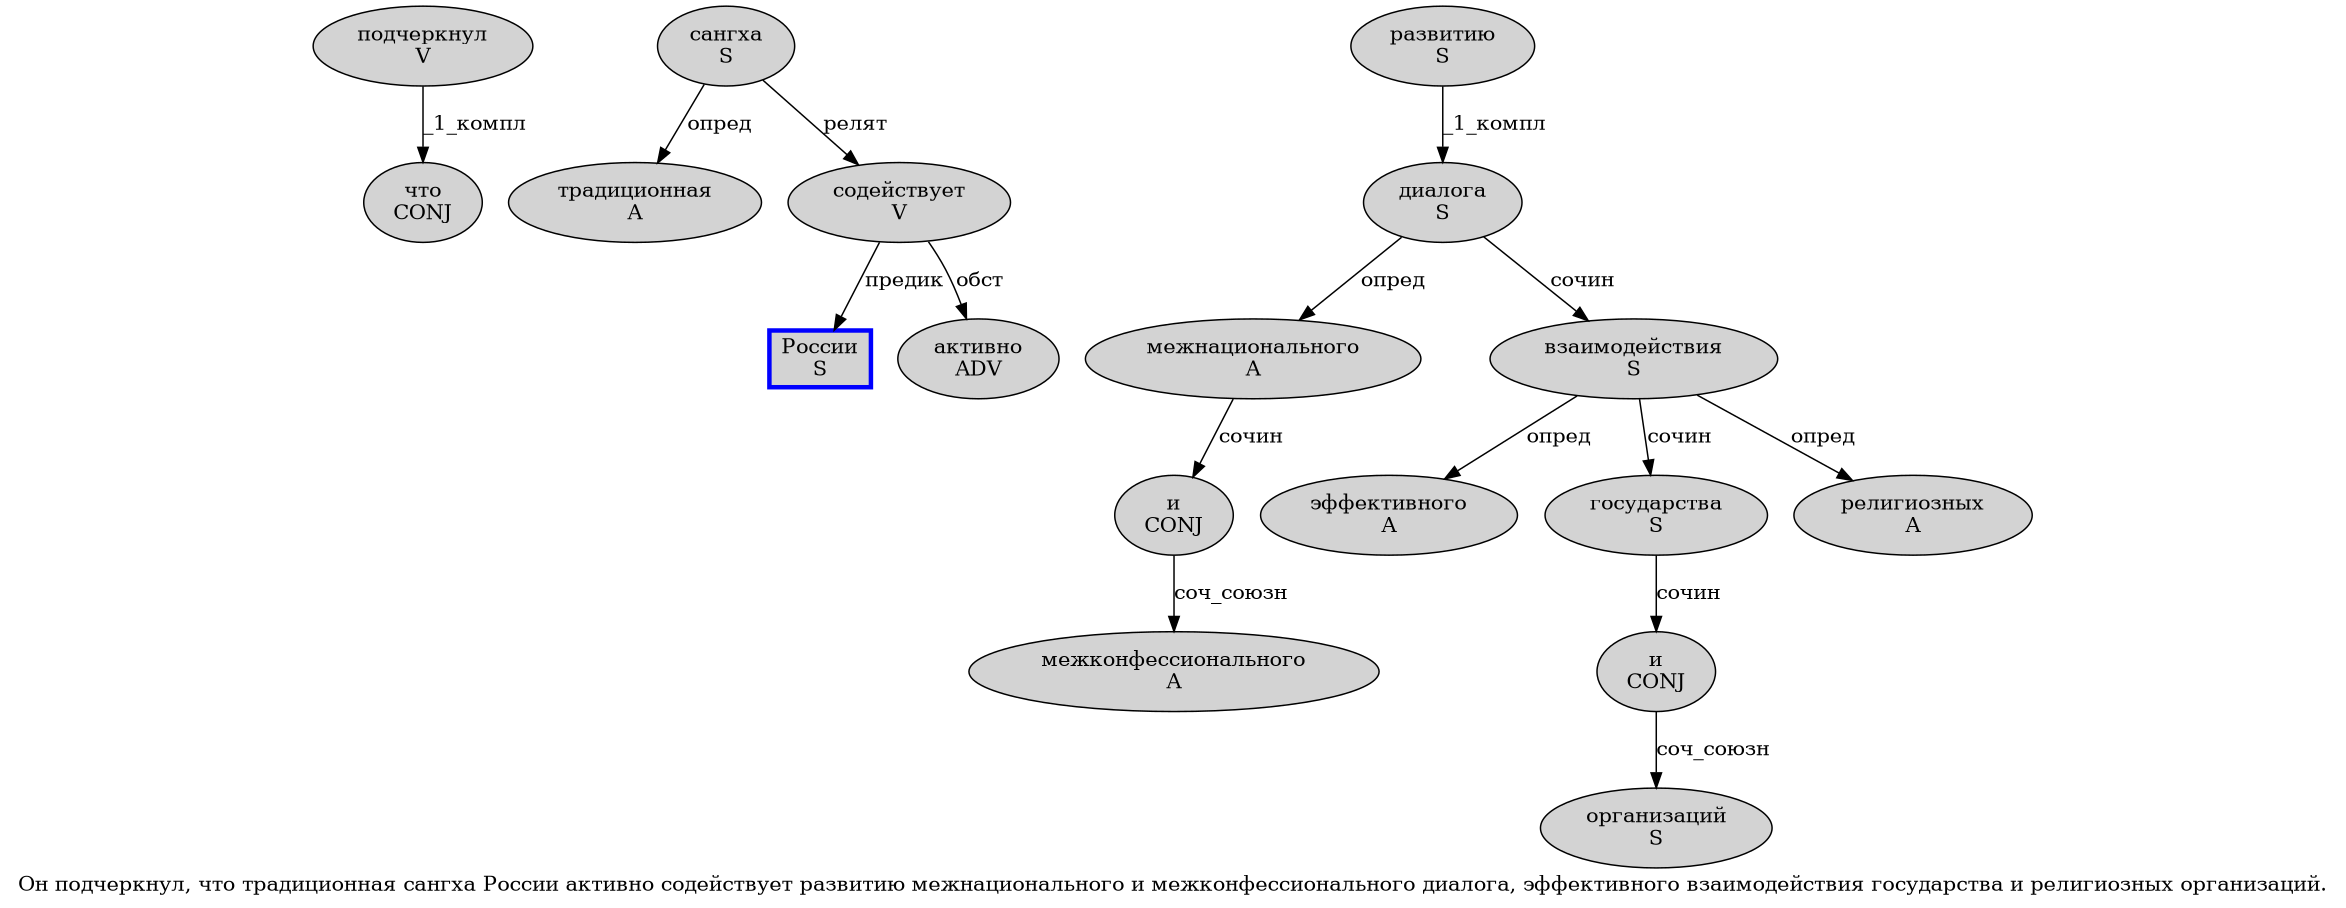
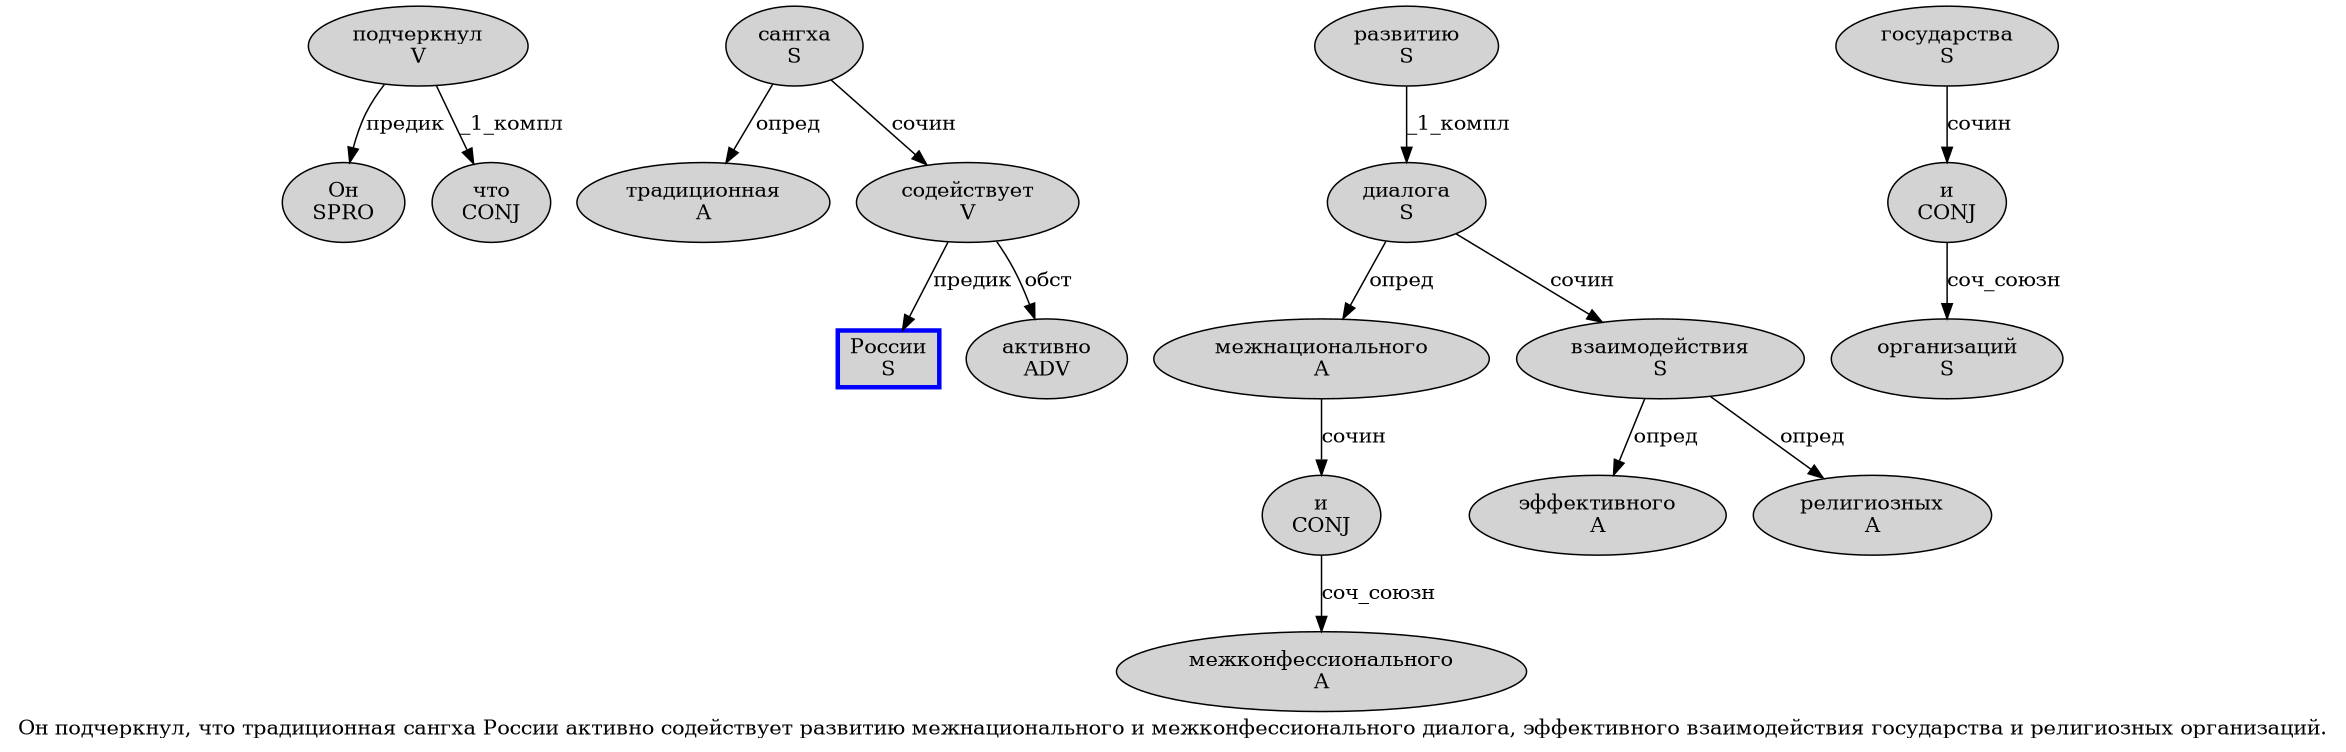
edge "сангха S" -> "содействует V": label "релят" -> "сочин"
node "Он SPRO": added
edge "взаимодействия S" -> "государства S": removed, label "сочин"
